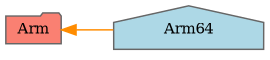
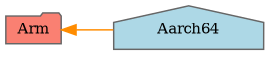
node "Arm64": label "Arm64" -> "Aarch64"
